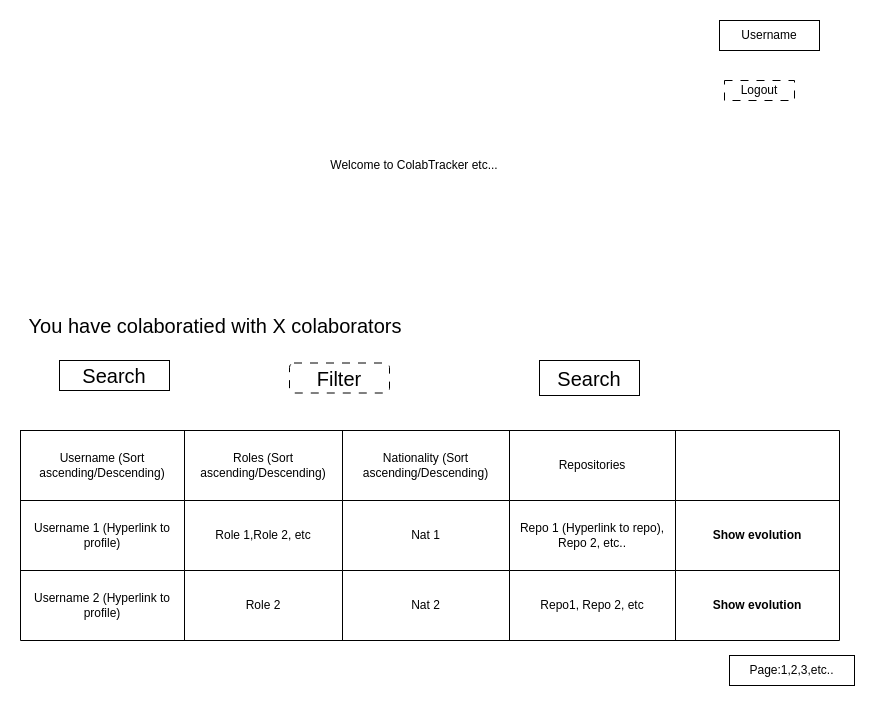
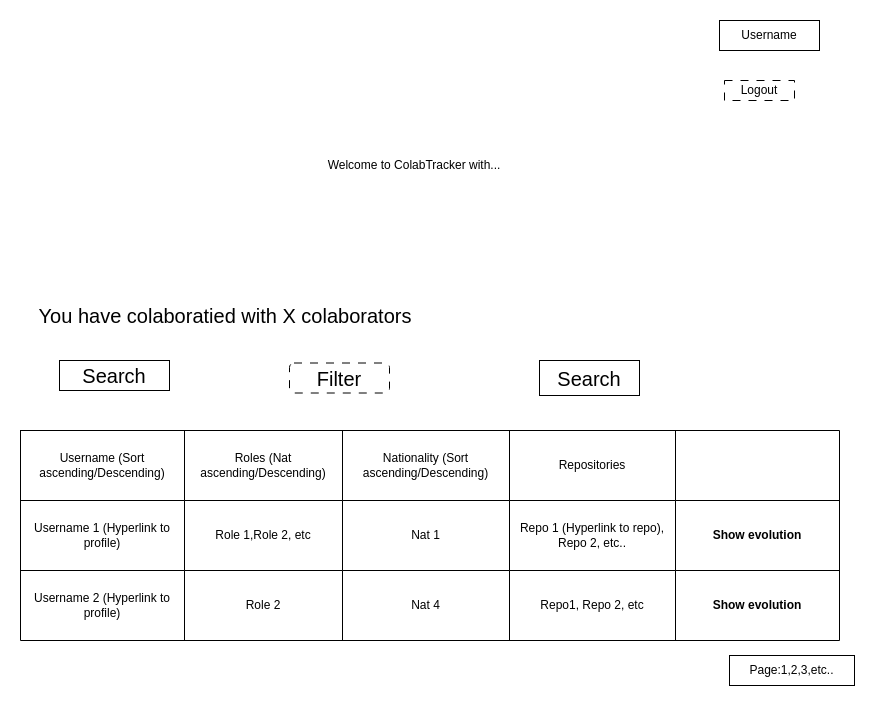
node "Welcome to ColabTracker etc...": label "Welcome to ColabTracker etc..." -> "Welcome to ColabTracker with..."
node "You have colaboratied with X colaborators": moved (216, 326) -> (226, 316)
node "Roles (Sort ascending/Descending)": label "Roles (Sort ascending/Descending)" -> "Roles (Nat ascending/Descending)"
node "Nat 2": label "Nat 2" -> "Nat 4"
